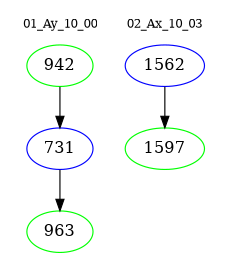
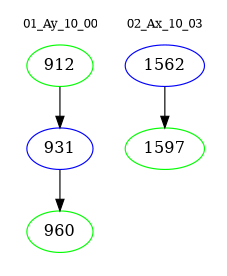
node "942": label "942" -> "912"
node "731": label "731" -> "931"
node "963": label "963" -> "960"
